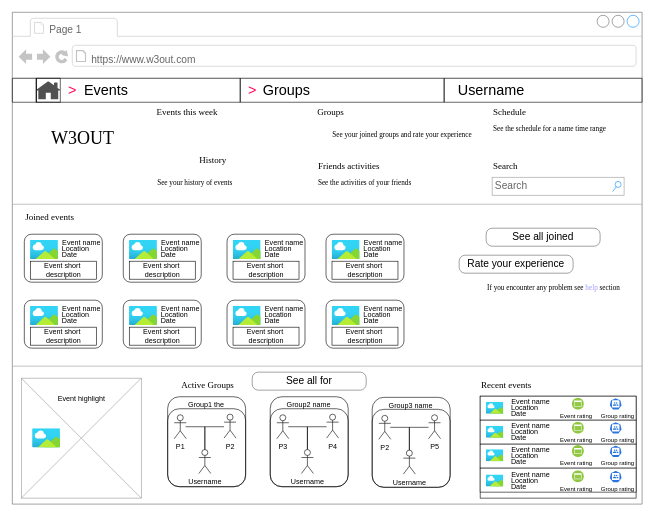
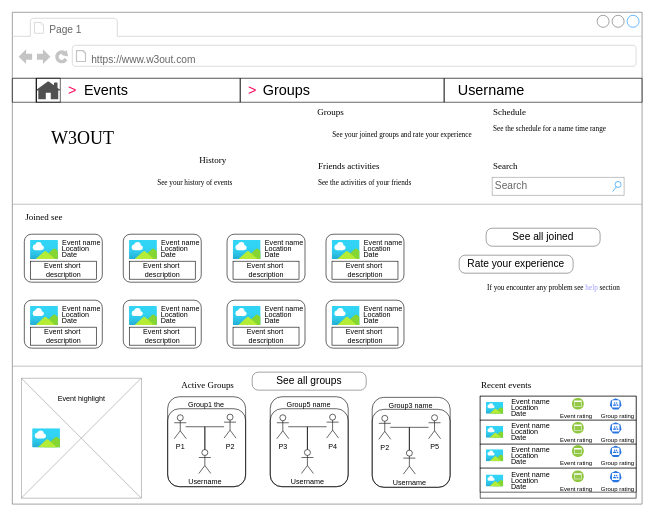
node "Events this week": removed
node "Joined events": label "Joined events" -> "Joined see"
node "See all for": label "See all for" -> "See all groups"
node "Group2 name": label "Group2 name" -> "Group5 name"
